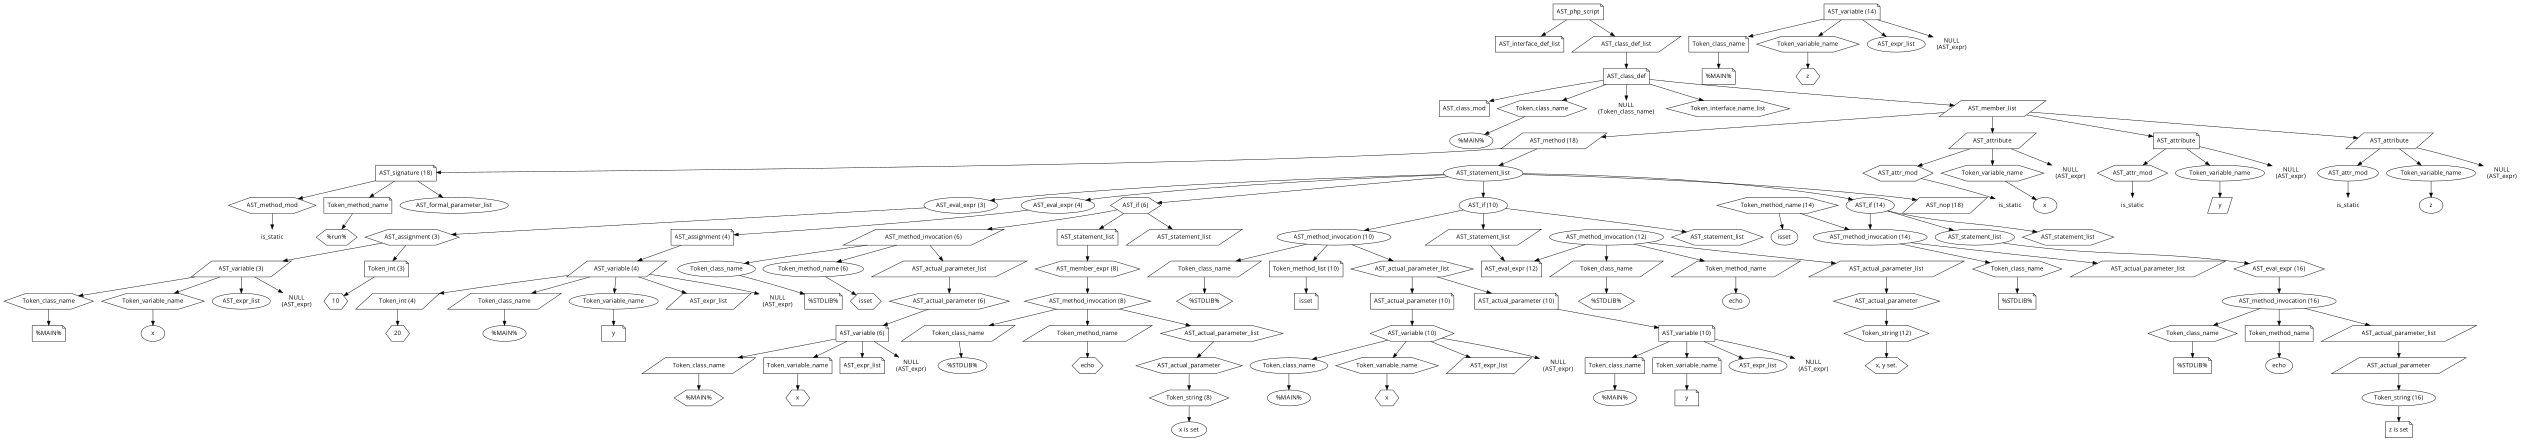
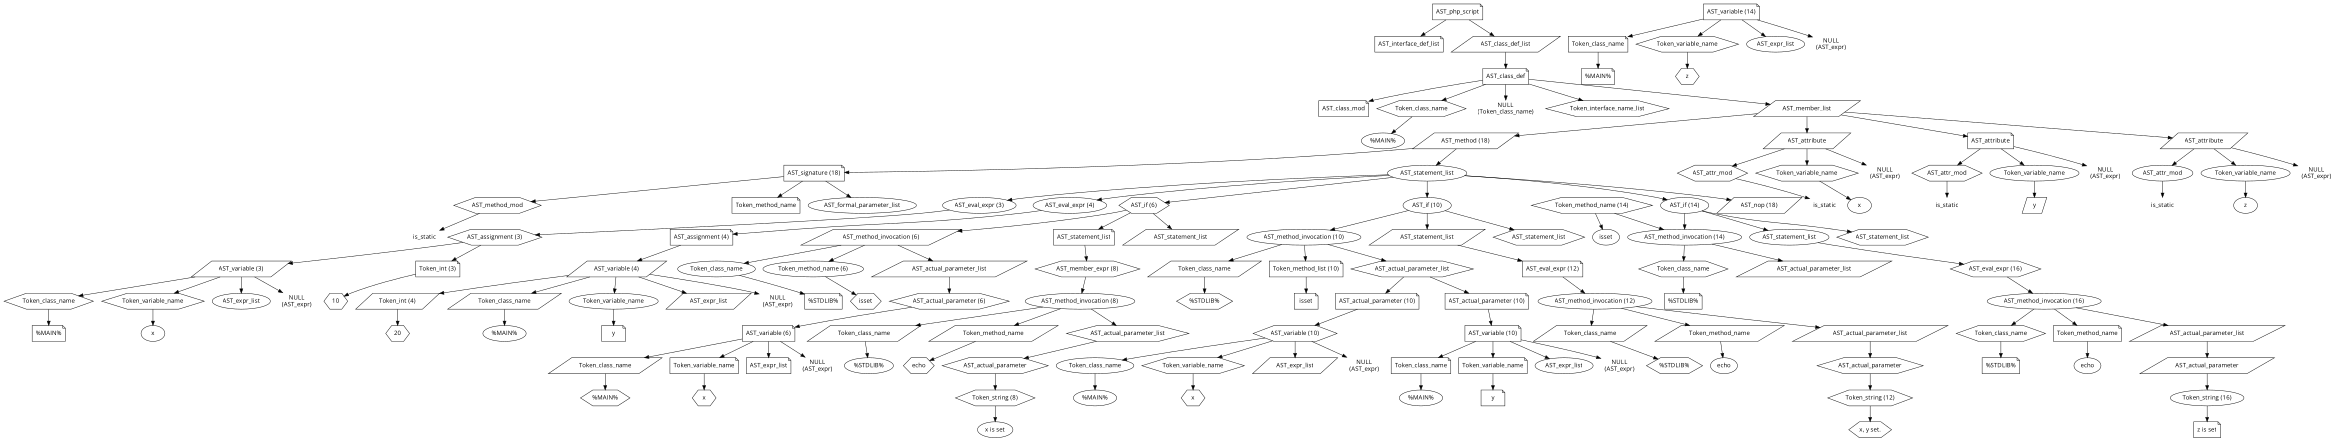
node "%run%": removed
edge "AST_method_invocation (12)" -> "AST_eval_expr (12)": reversed
node "AST_method_invocation (8)": shape hexagon -> ellipse
